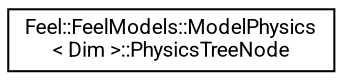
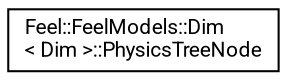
node "Feel::FeelModels::ModelPhysics < Dim >::PhysicsTreeNode": label "Feel::FeelModels::ModelPhysics < Dim >::PhysicsTreeNode" -> "Feel::FeelModels::Dim < Dim >::PhysicsTreeNode"
